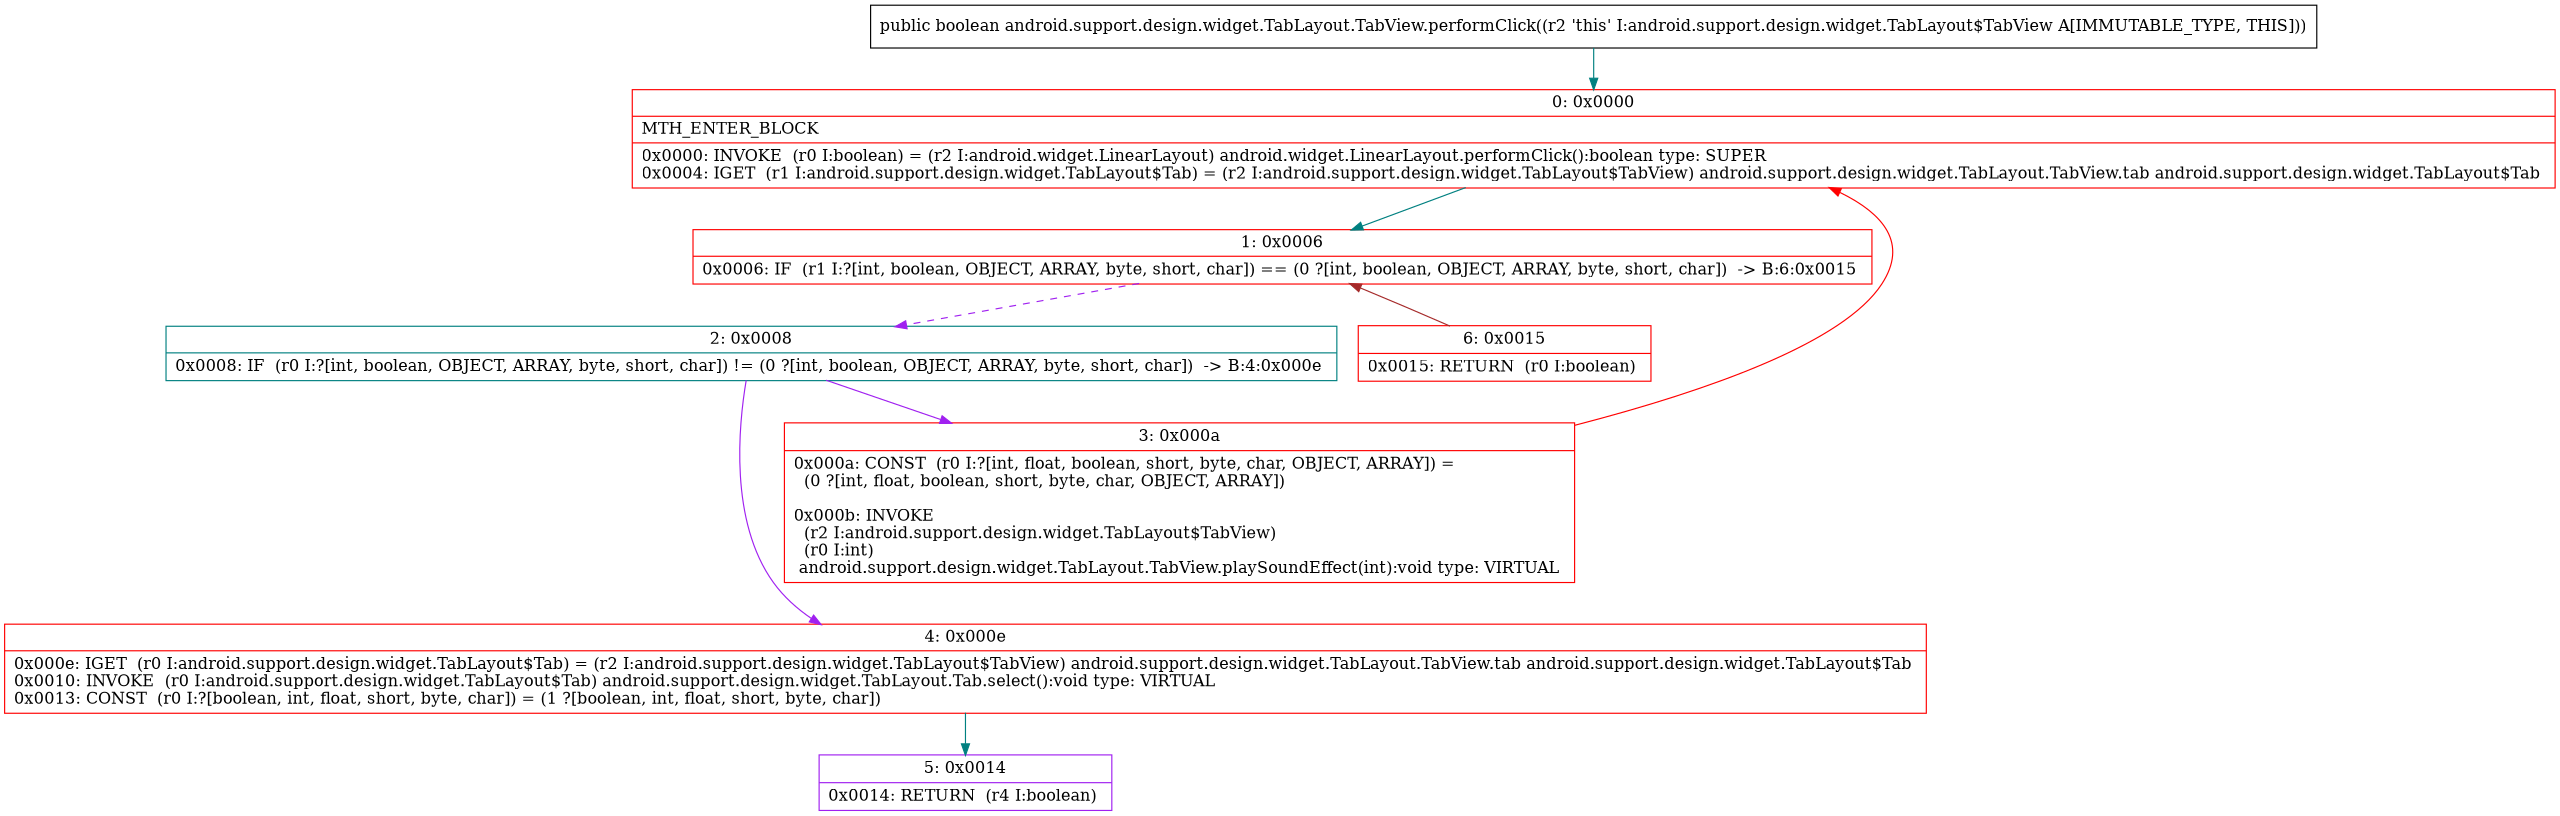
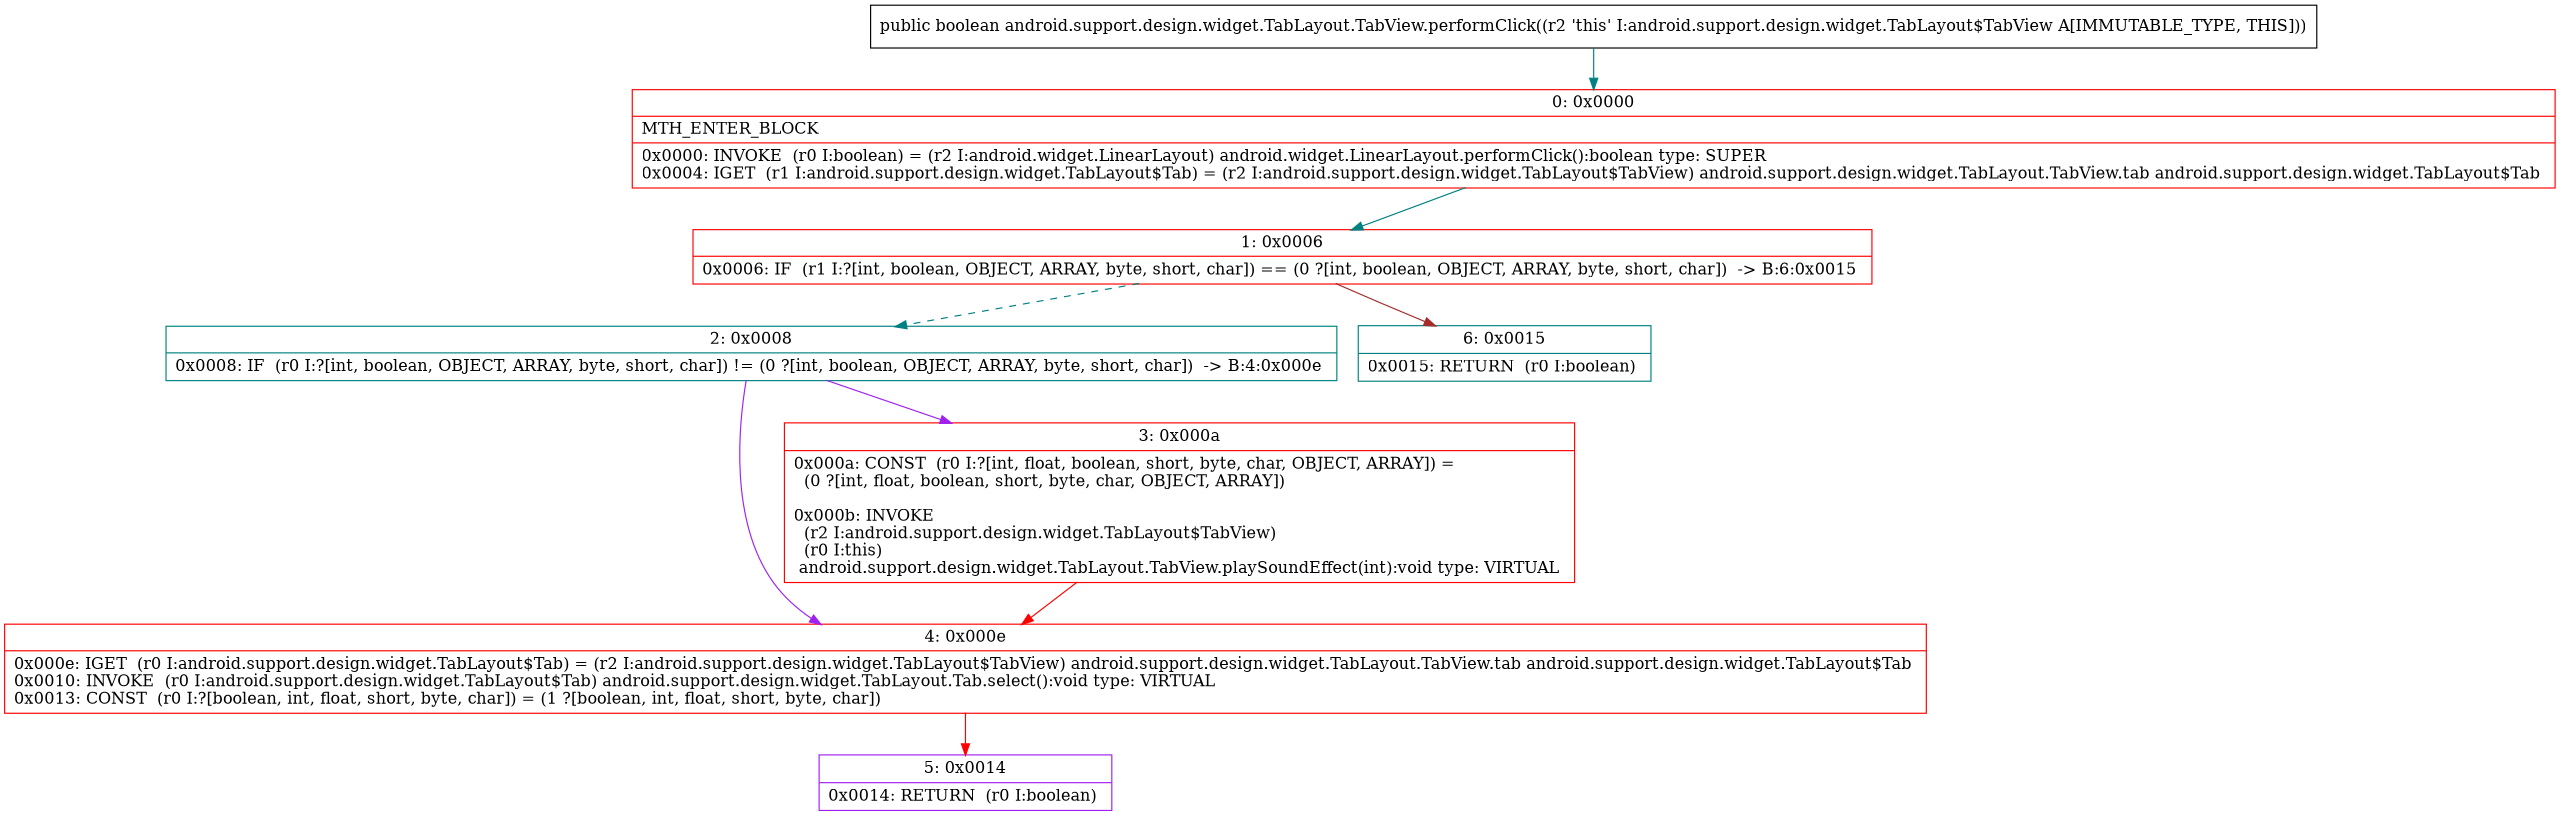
edge "1: 0x0006" -> "2: 0x0008": color purple -> teal
edge "6: 0x0015" -> "1: 0x0006": reversed
edge "3: 0x000a" -> "0: 0x0000": now "3: 0x000a" -> "4: 0x000e"
node "6: 0x0015": color red -> teal
node "3: 0x000a": text "(r0 I:int)" -> "(r0 I:this)"
edge "4: 0x000e" -> "5: 0x0014": color teal -> red
node "5: 0x0014": text "0x0014: RETURN  (r4 I:boolean)" -> "0x0014: RETURN  (r0 I:boolean)"
